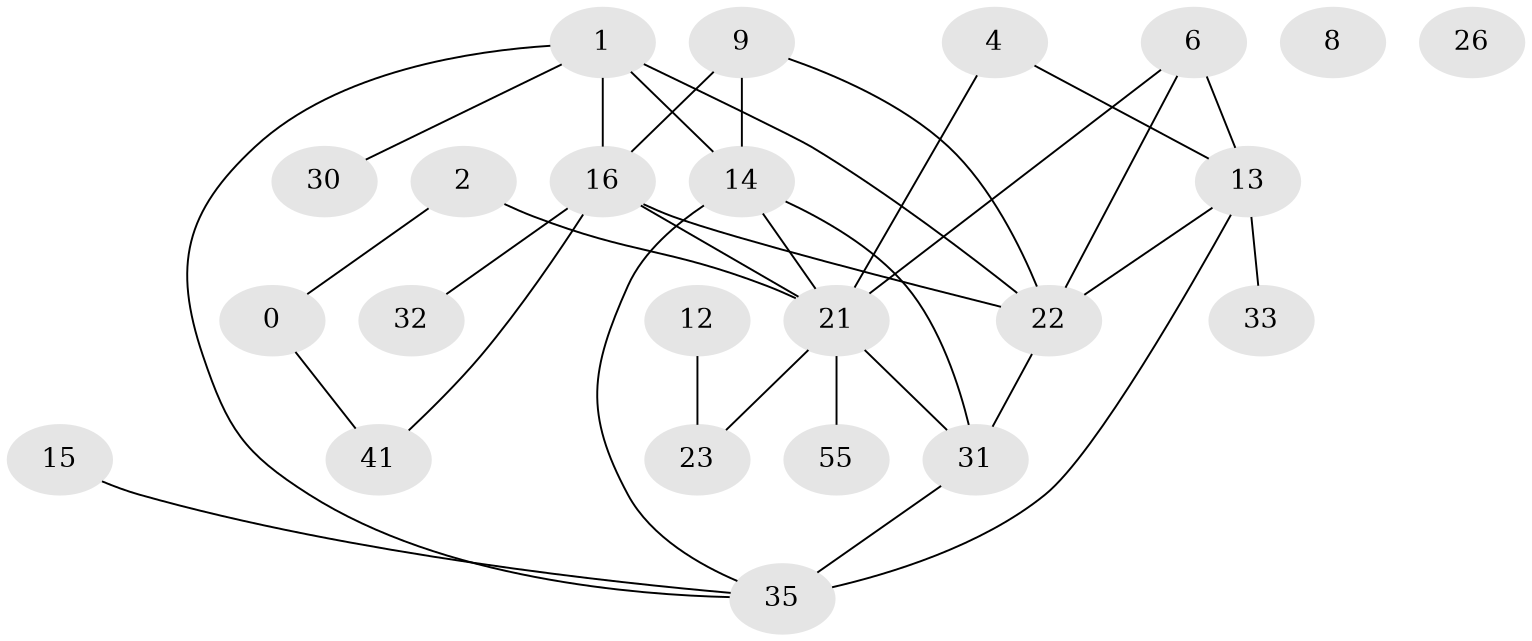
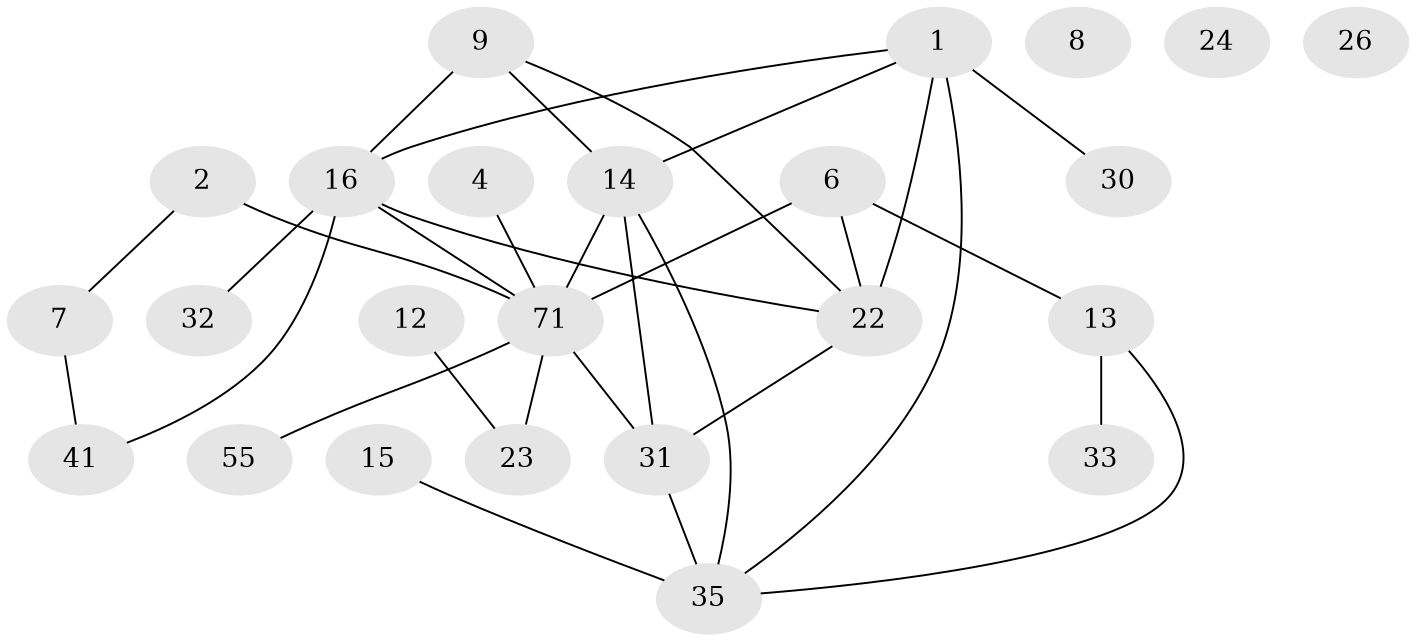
node "24": added
edge "4" -- "13": removed
edge "13" -- "22": removed
node "0": label "0" -> "7"
node "21": label "21" -> "71"
